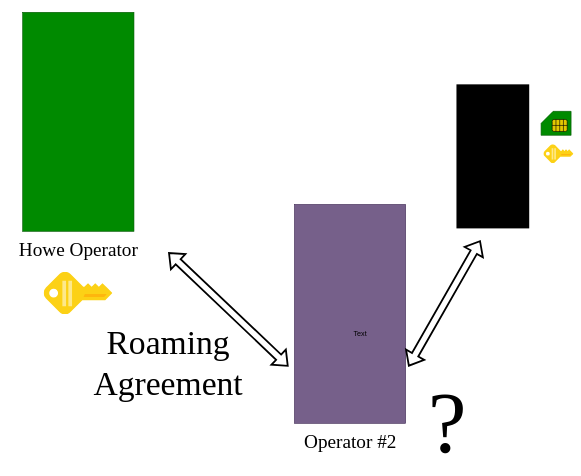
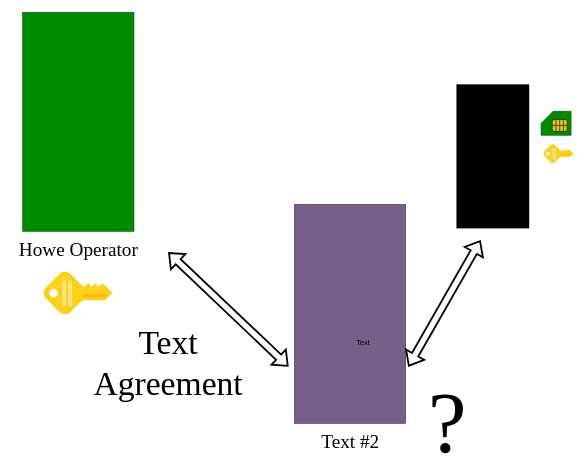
node "Text": moved (360, 333) -> (363, 342)
node "Roaming Agreement": label "Roaming Agreement" -> "Text Agreement"
node "Operator #2": label "Operator #2" -> "Text #2"
